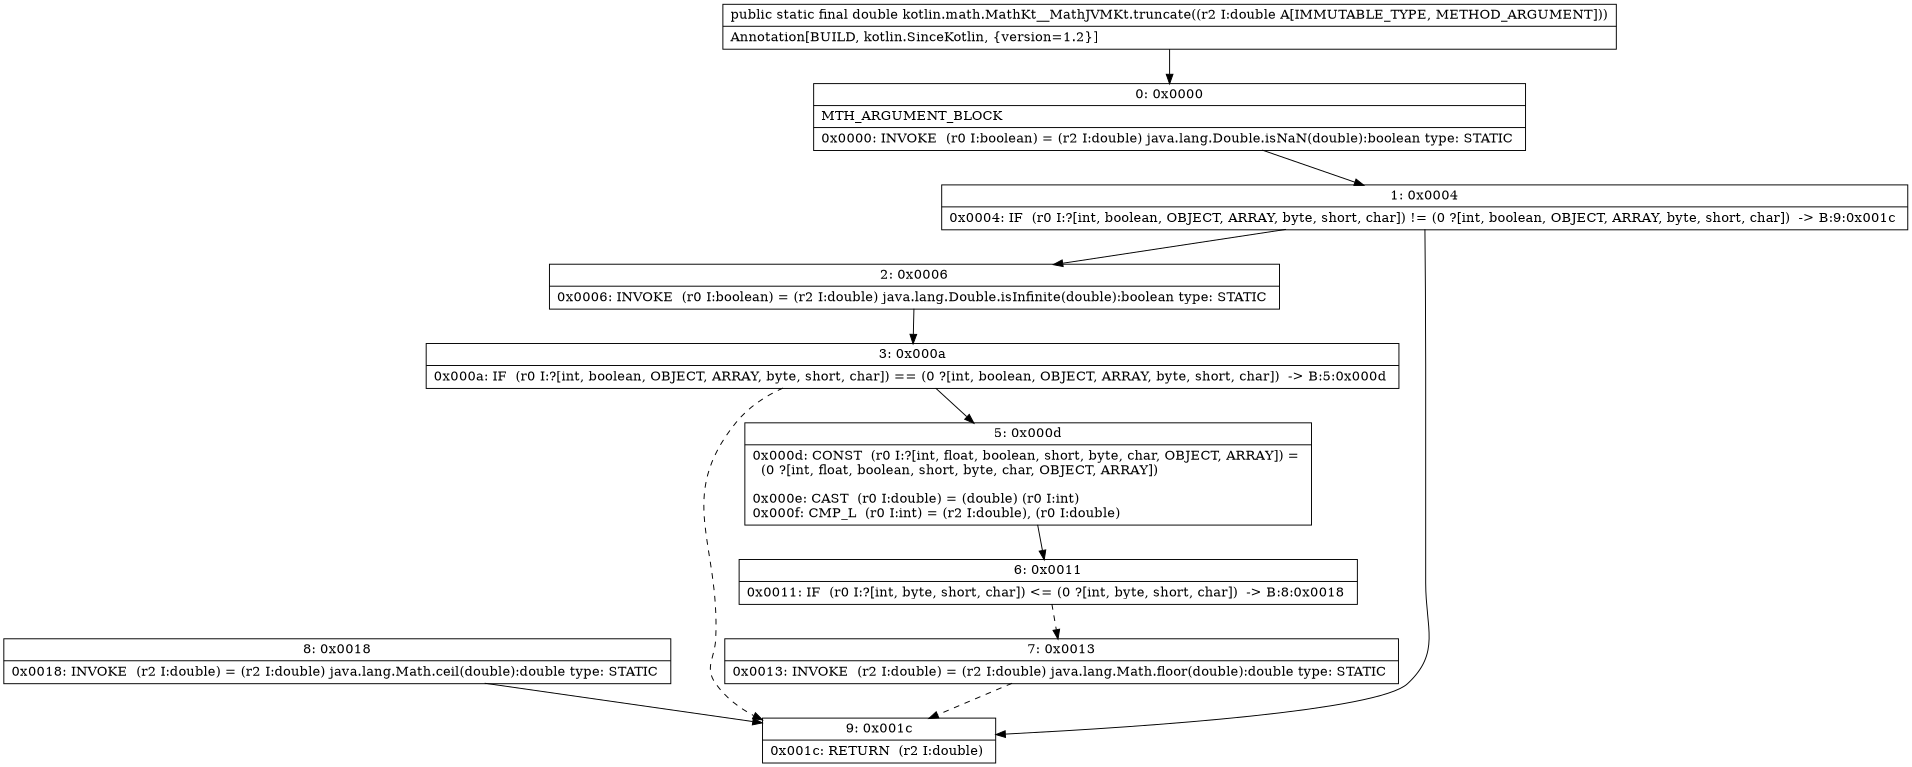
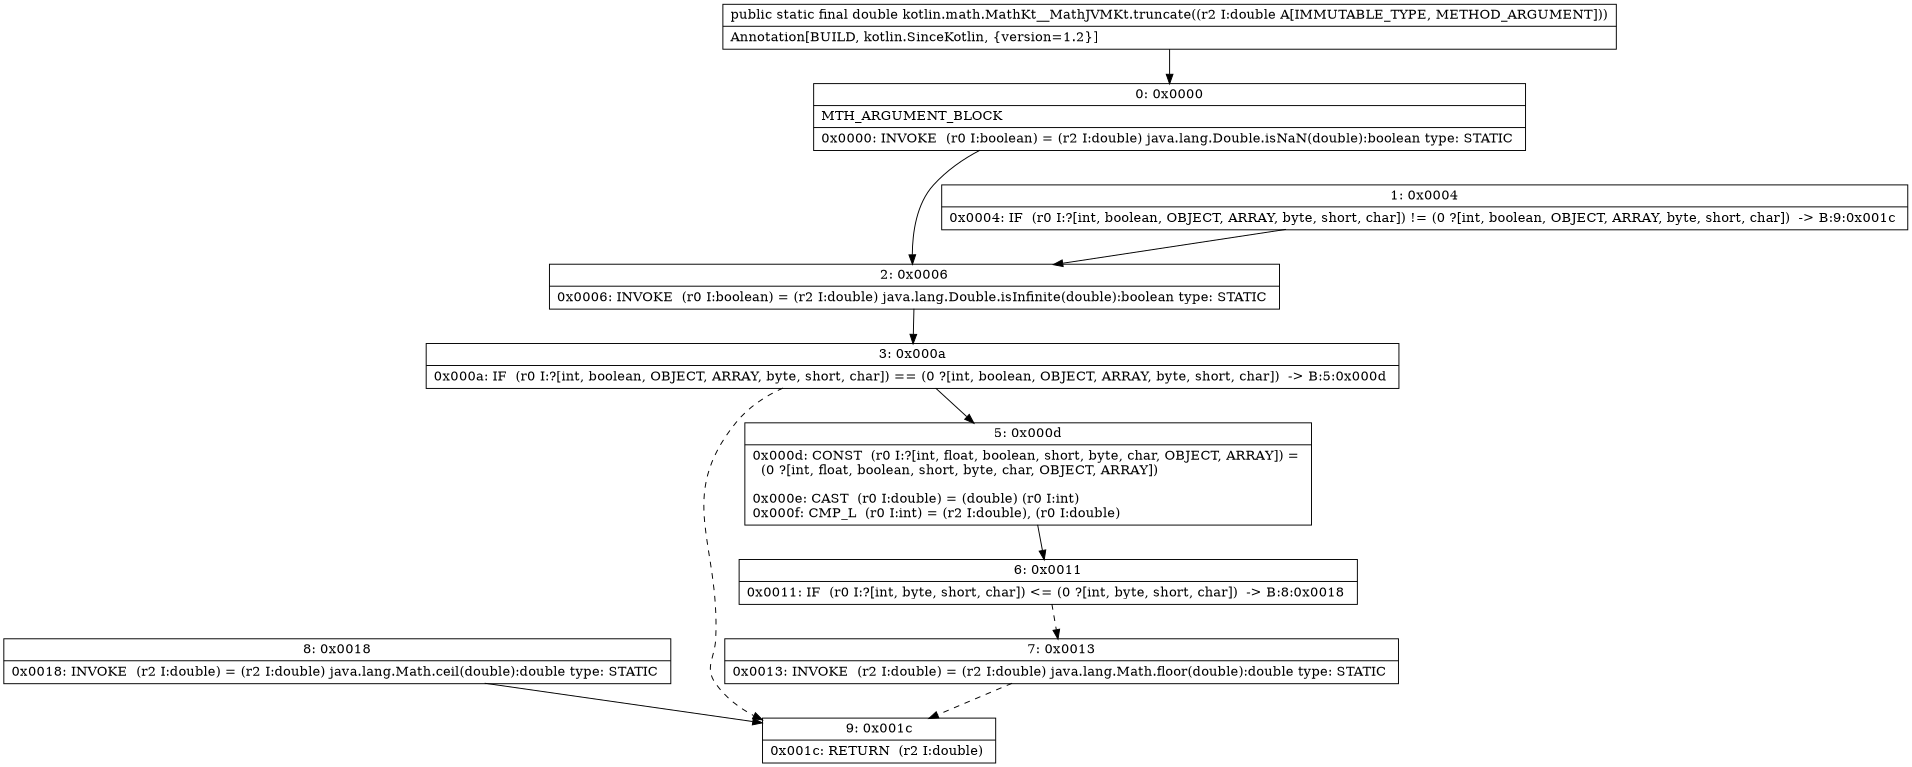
edge "0: 0x0000" -> "1: 0x0004": now "0: 0x0000" -> "2: 0x0006"
edge "1: 0x0004" -> "9: 0x001c": removed
